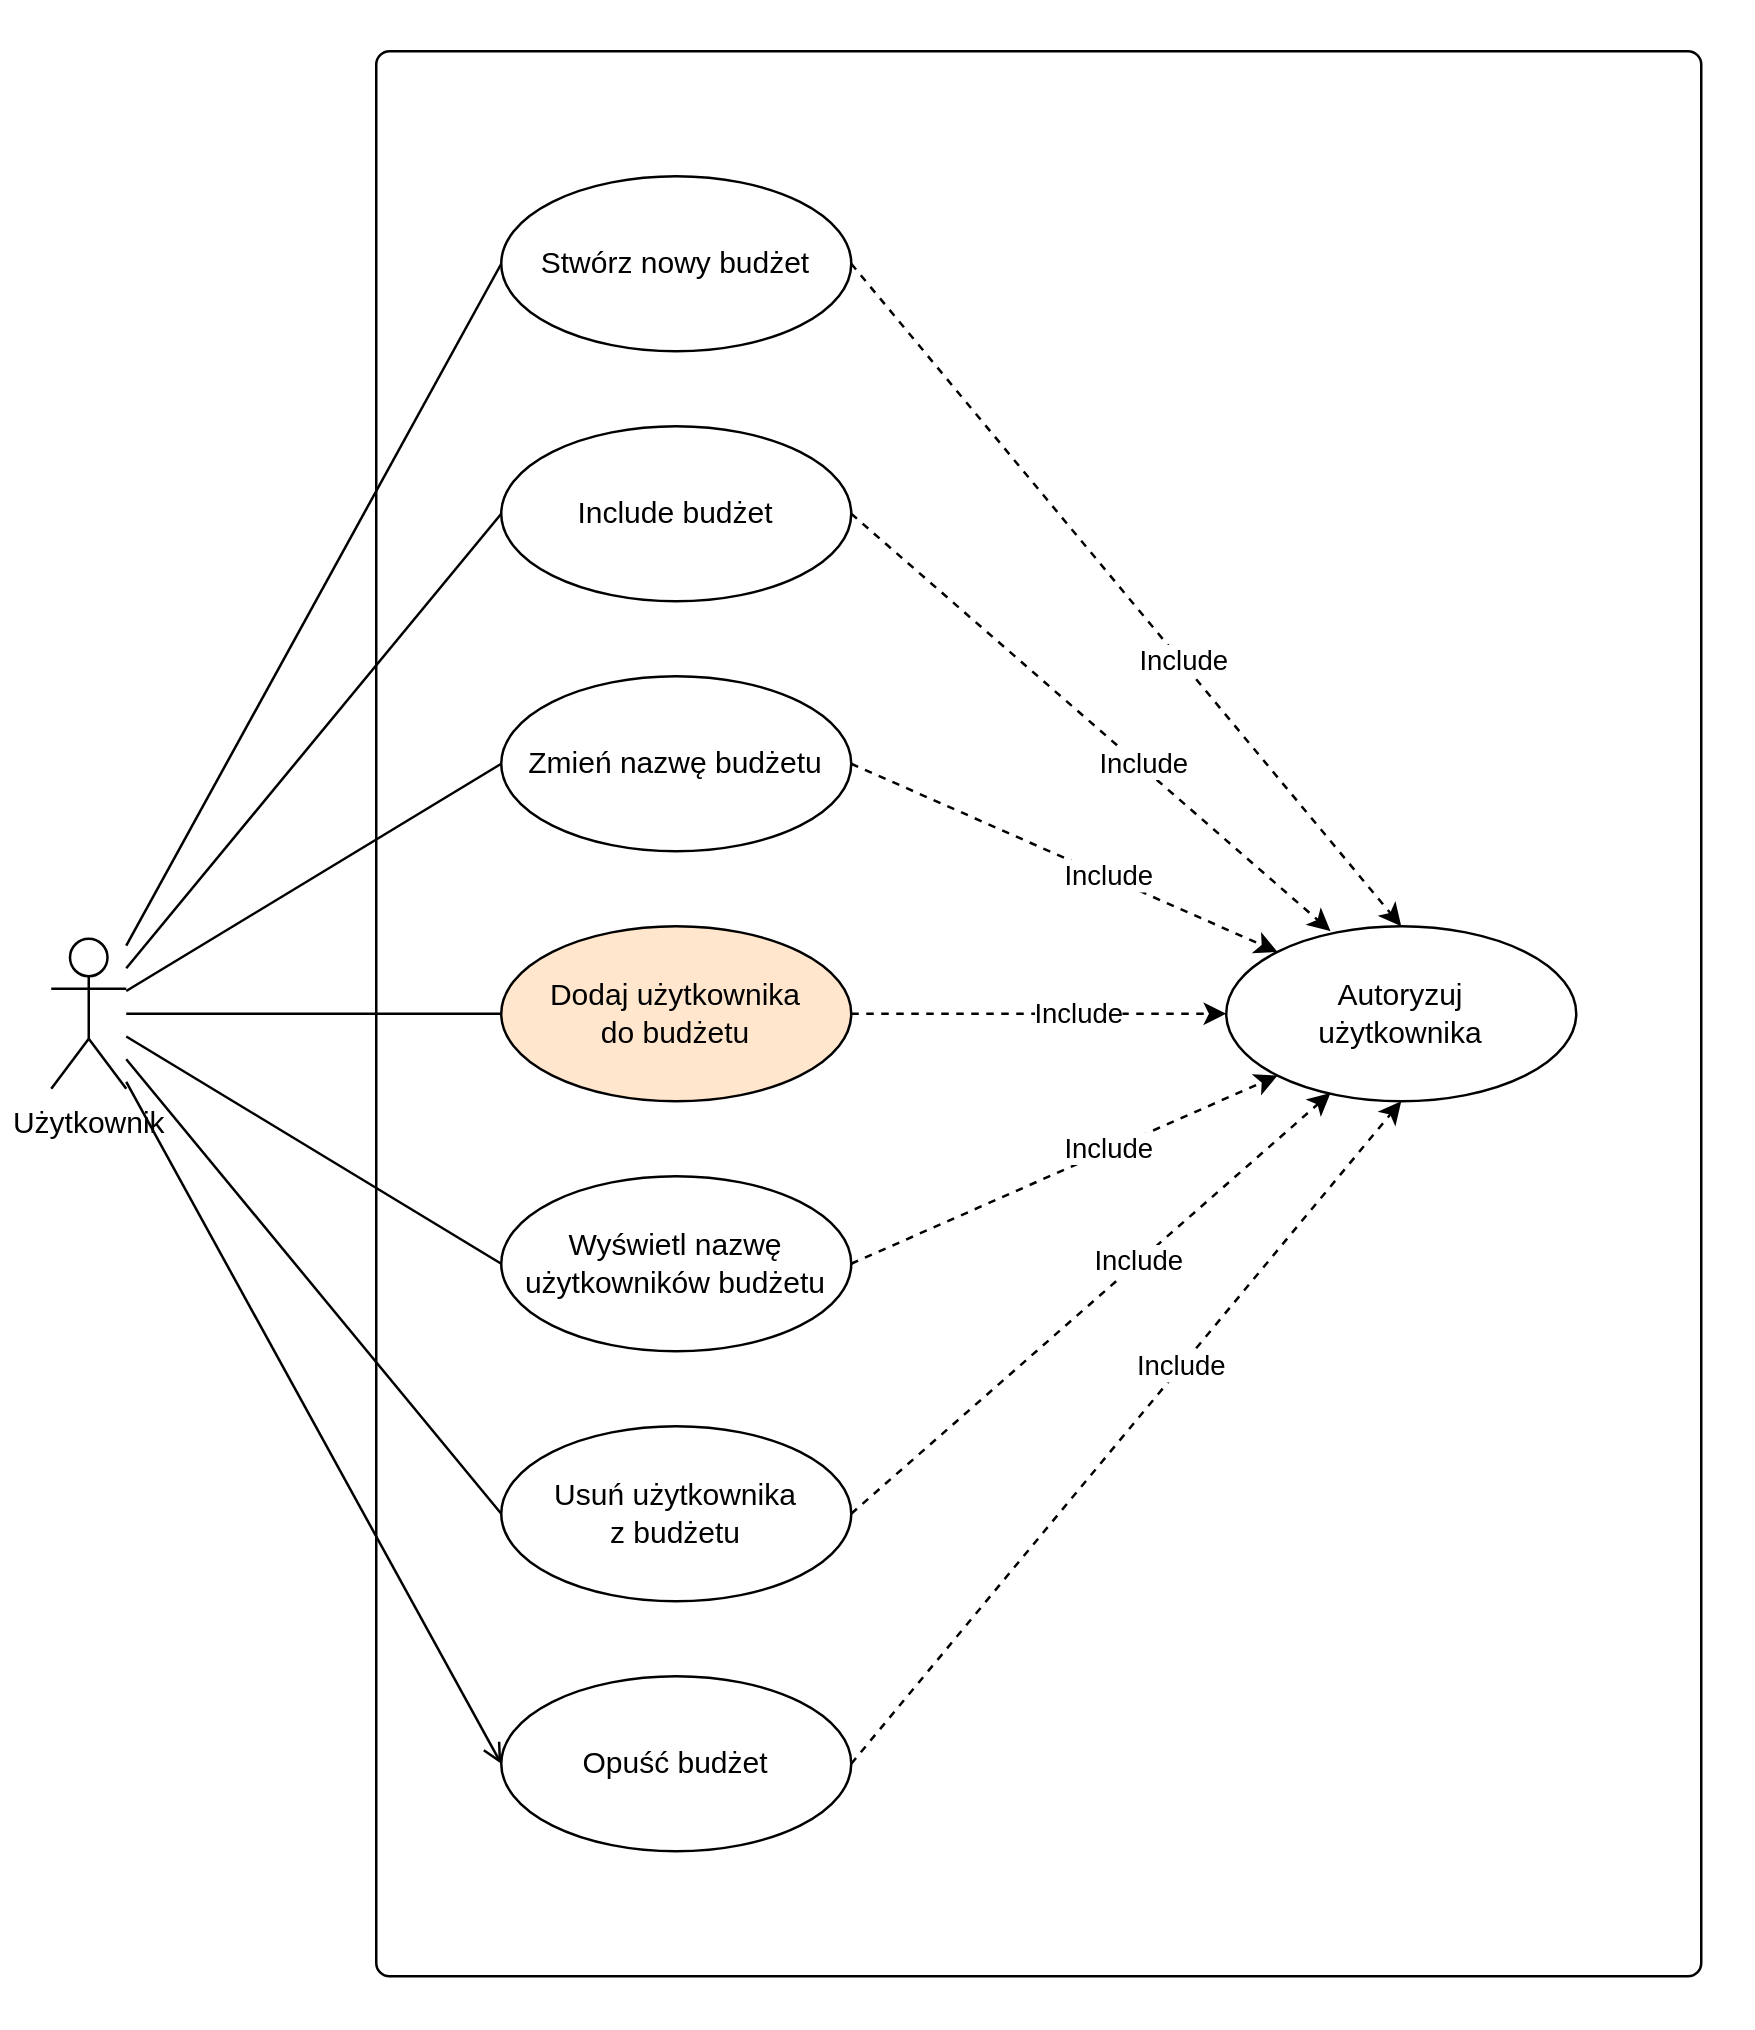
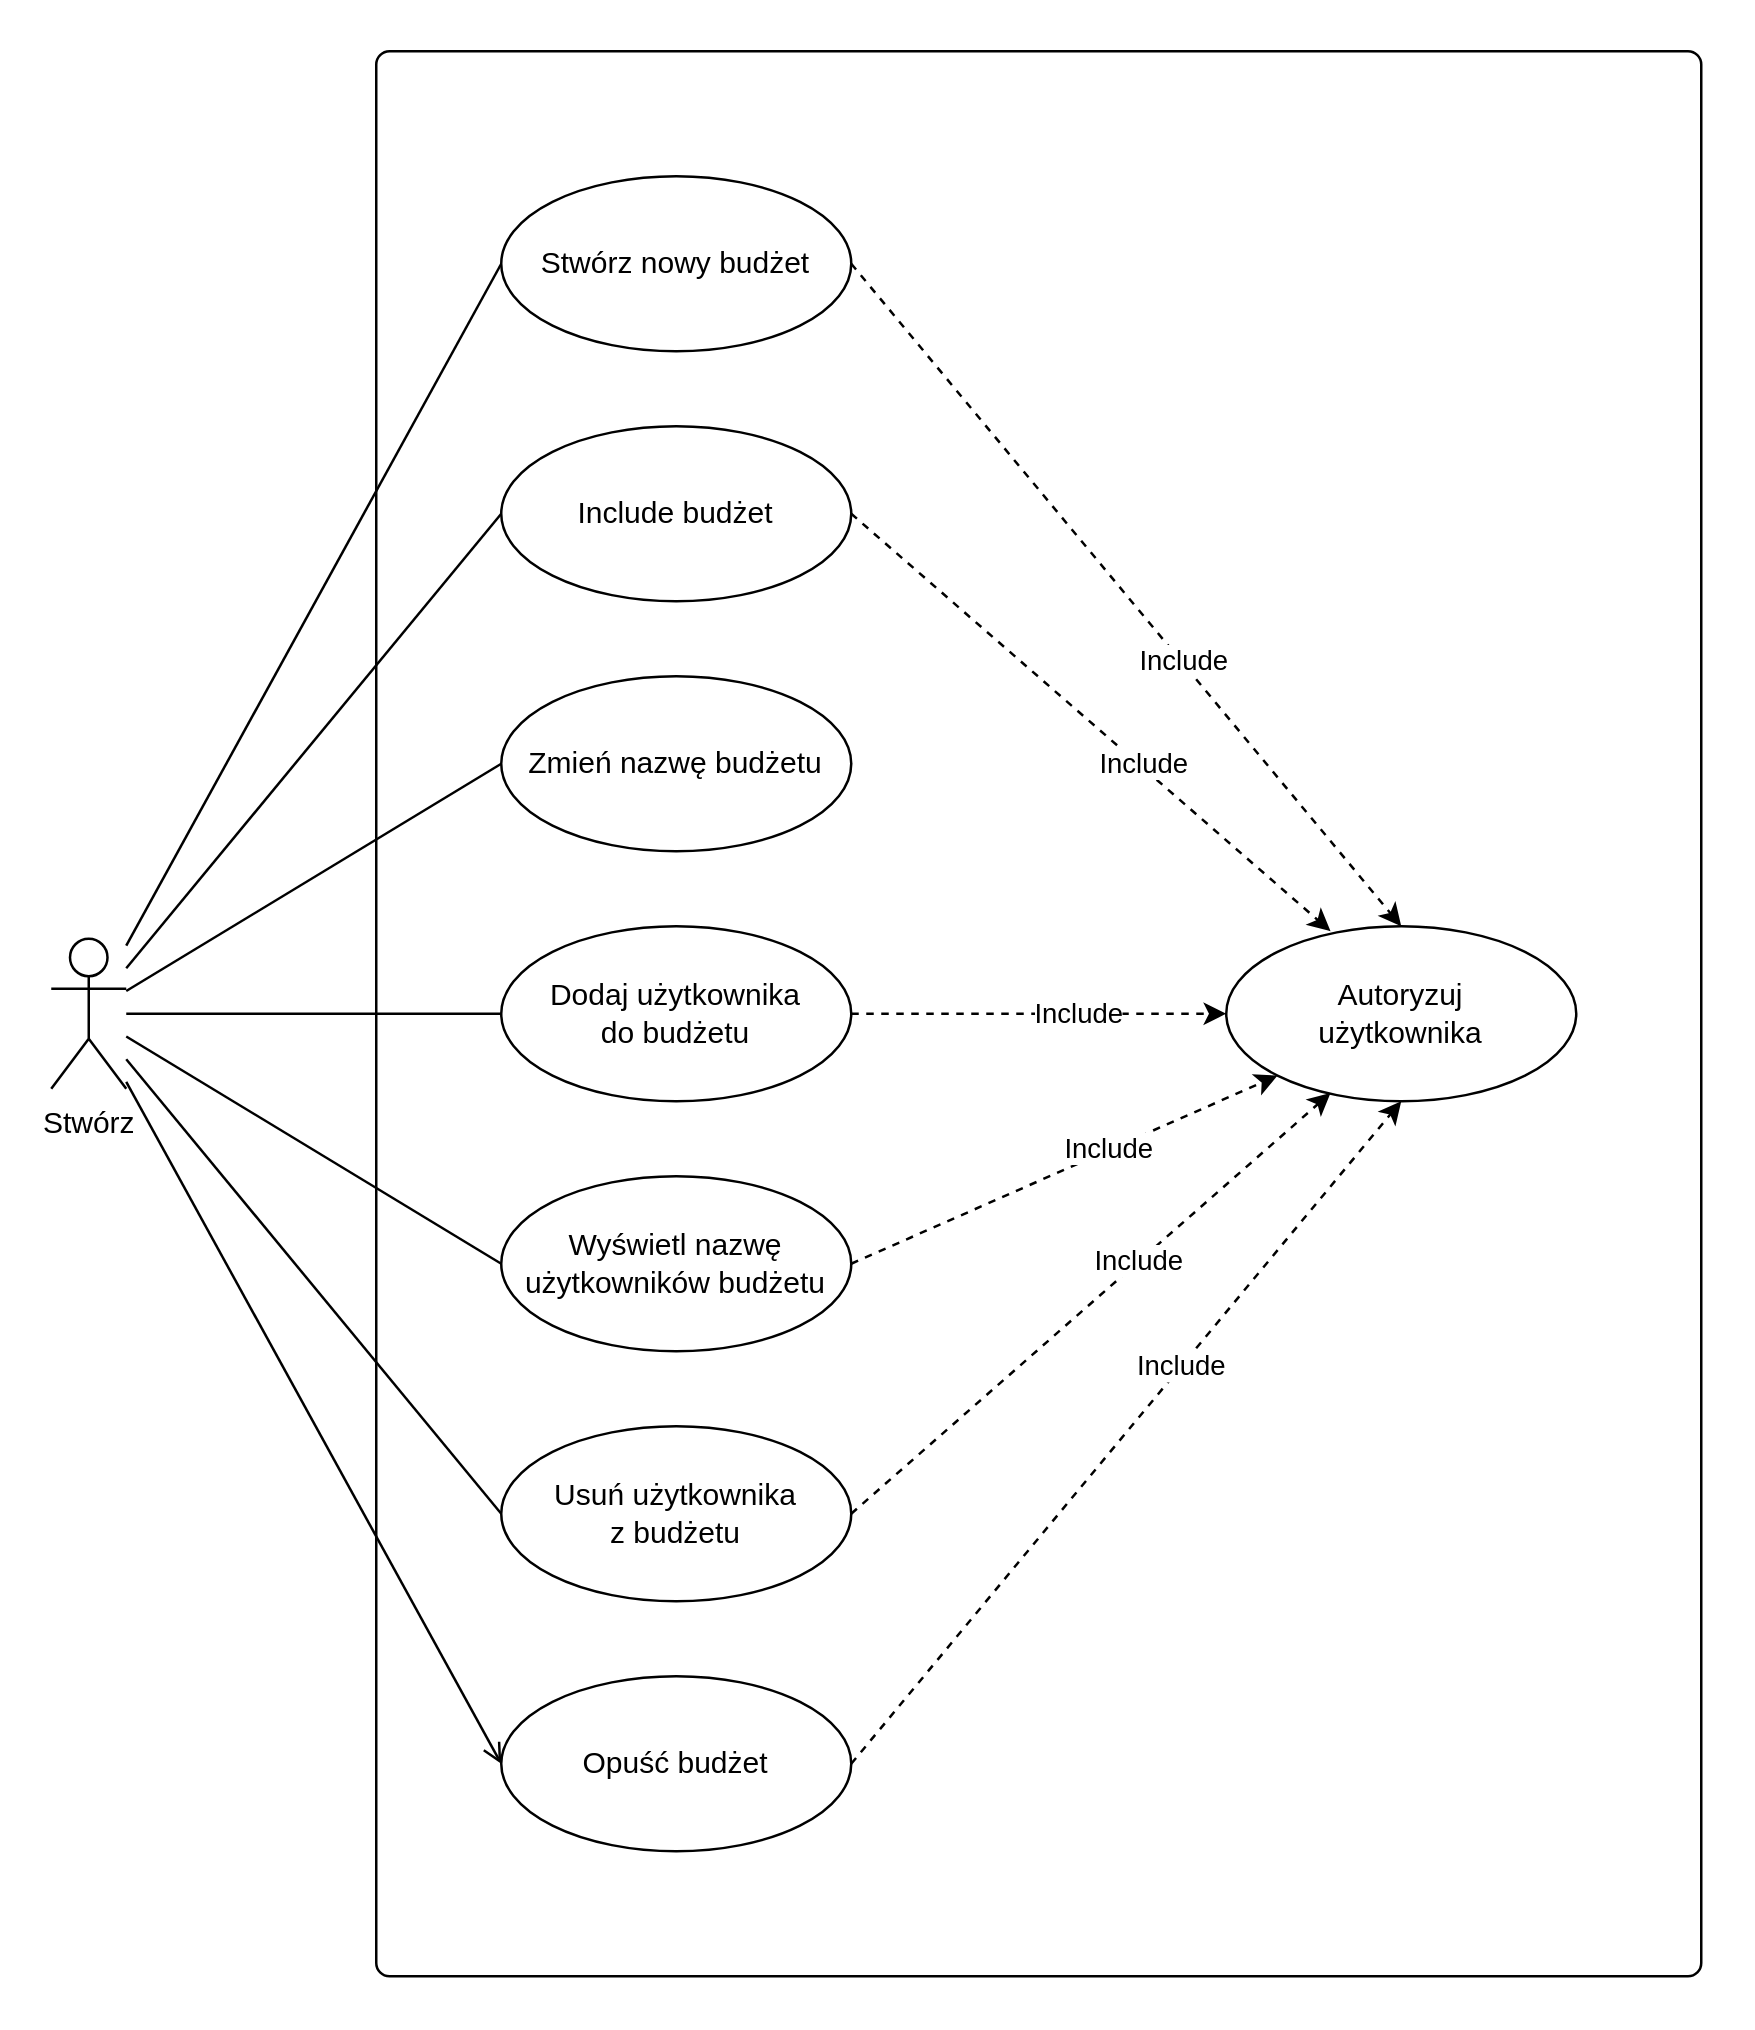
edge "Zmień nazwę budżetu" -> "Autoryzuj użytkownika": removed, label "Include"
node "Dodaj użytkownika do budżetu": fillcolor #ffe6cc -> #ffffff
node "Użytkownik": label "Użytkownik" -> "Stwórz"
